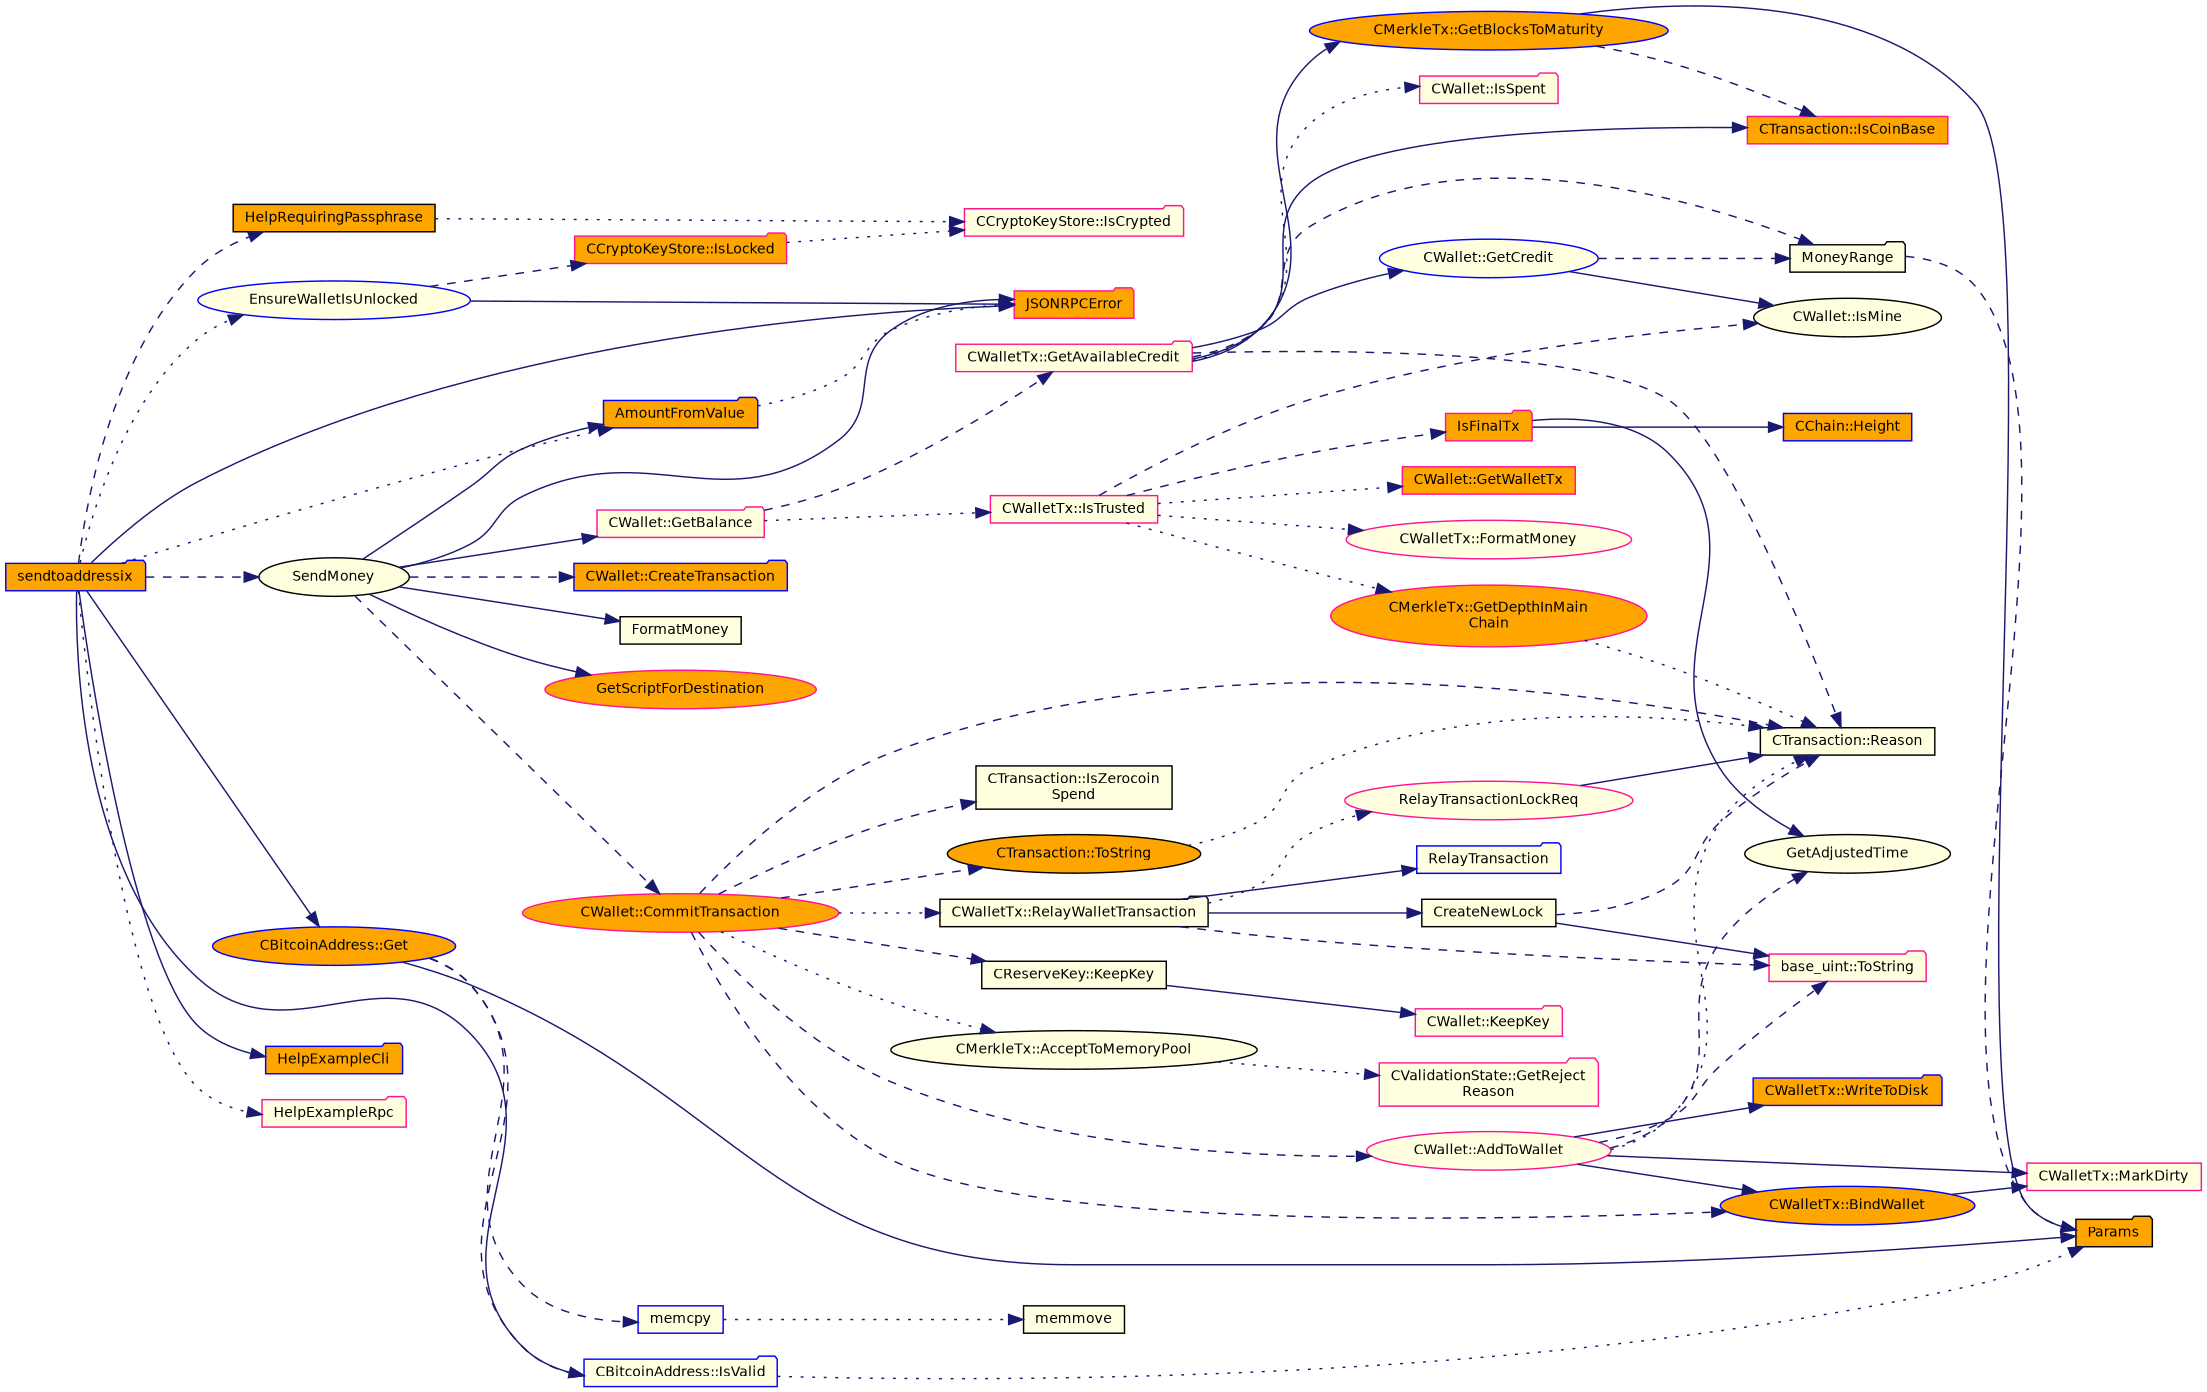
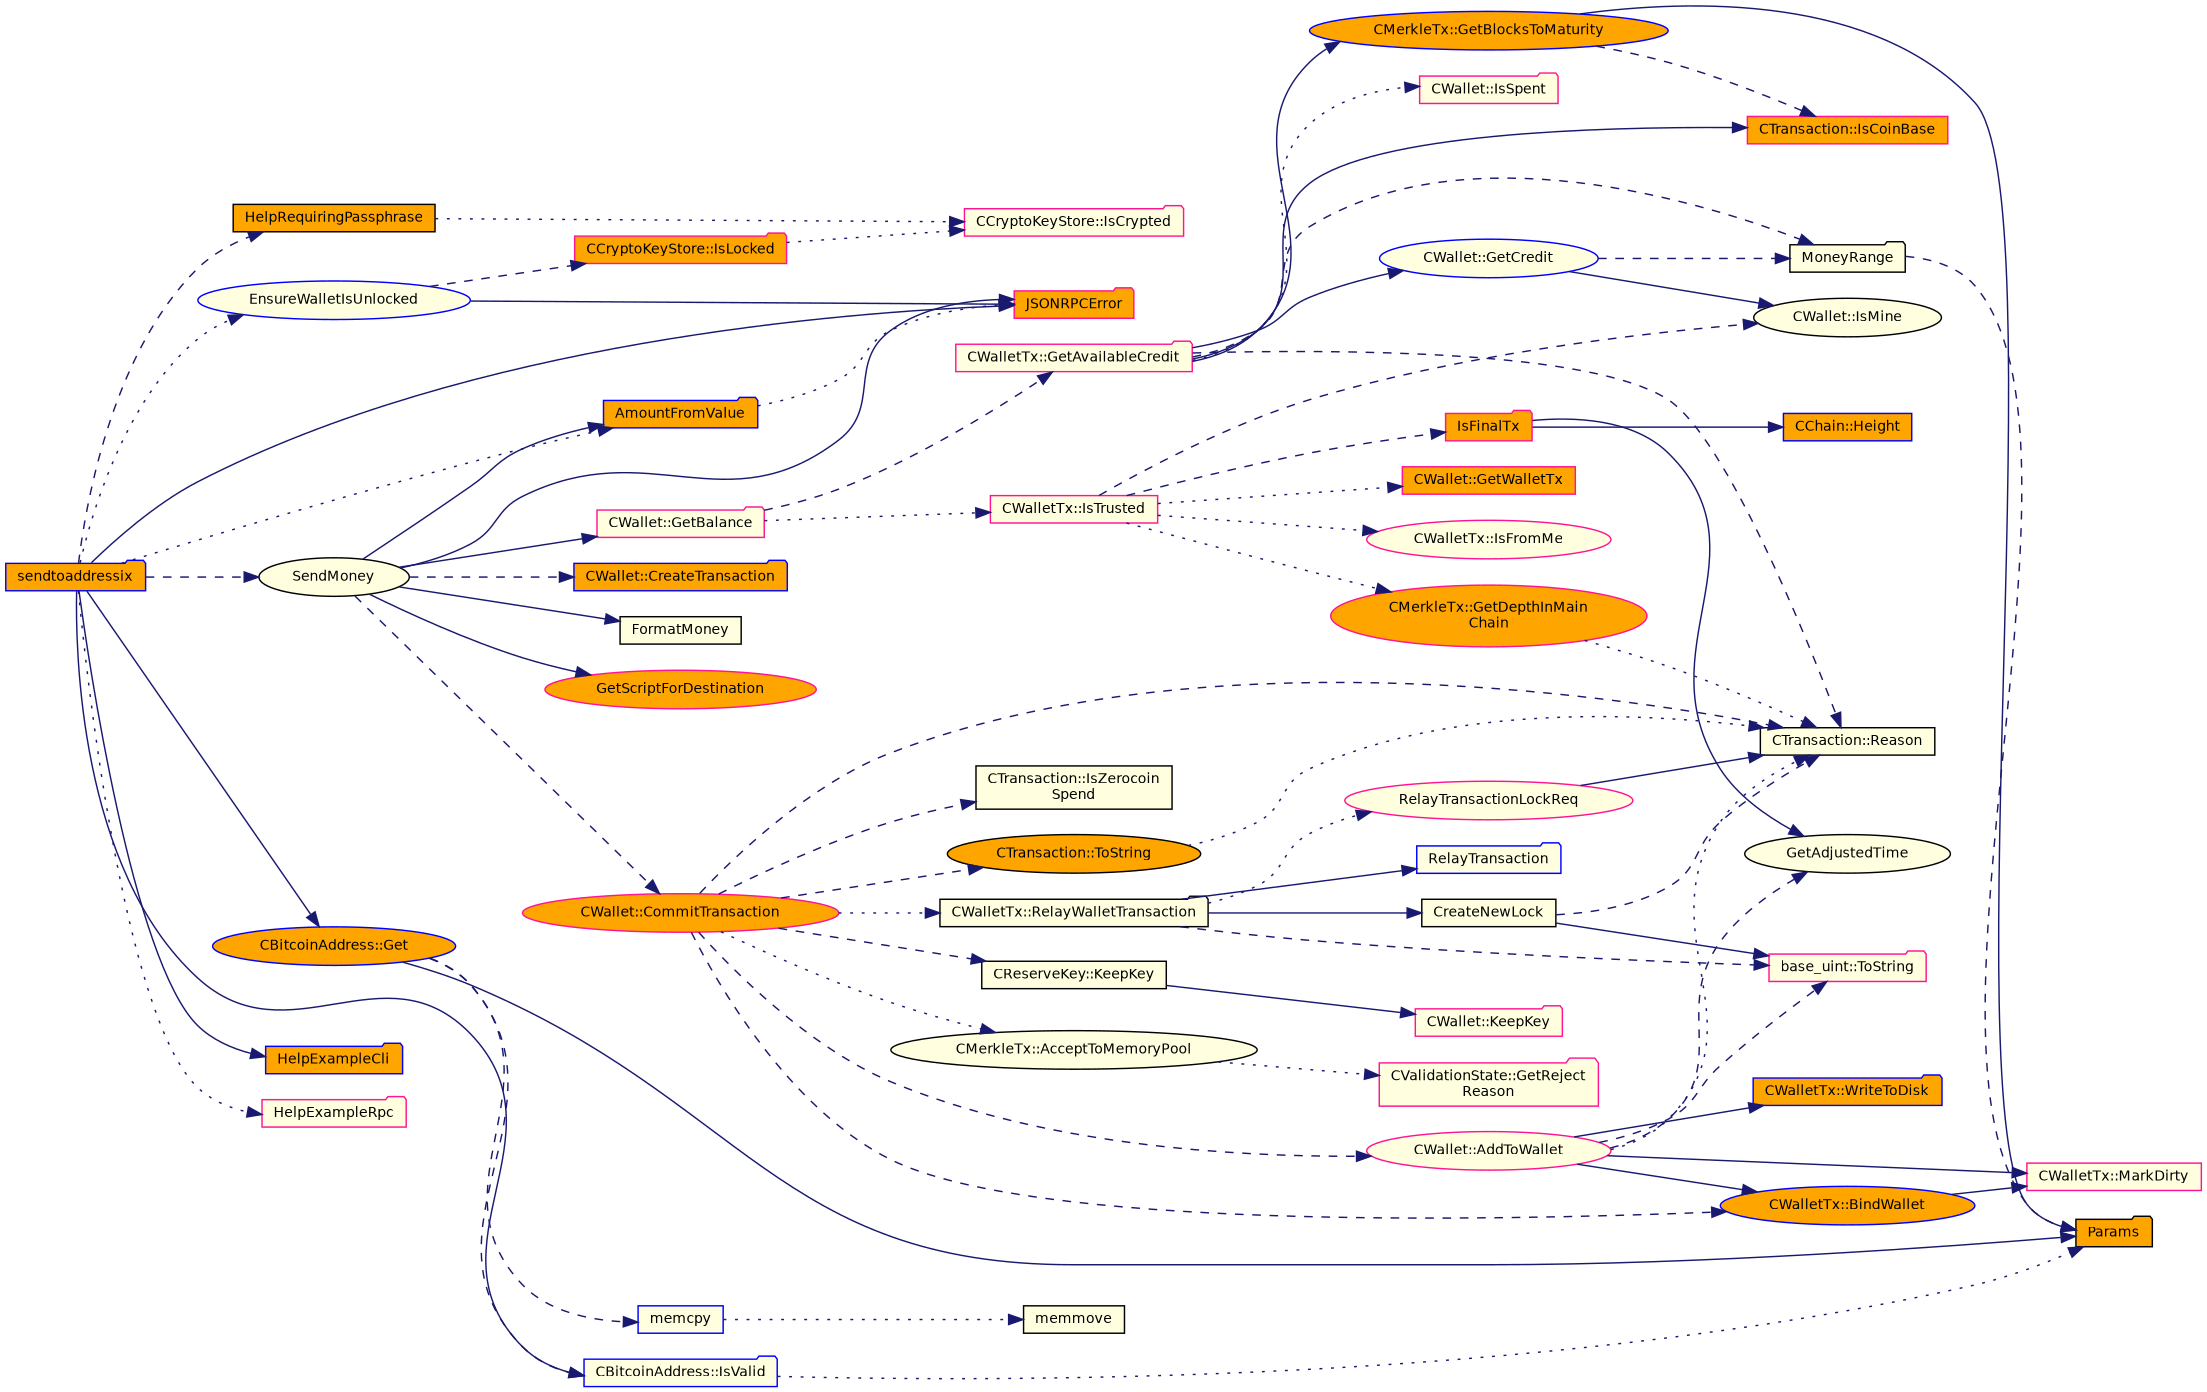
node "CWalletTx::FormatMoney": label "CWalletTx::FormatMoney" -> "CWalletTx::IsFromMe"
